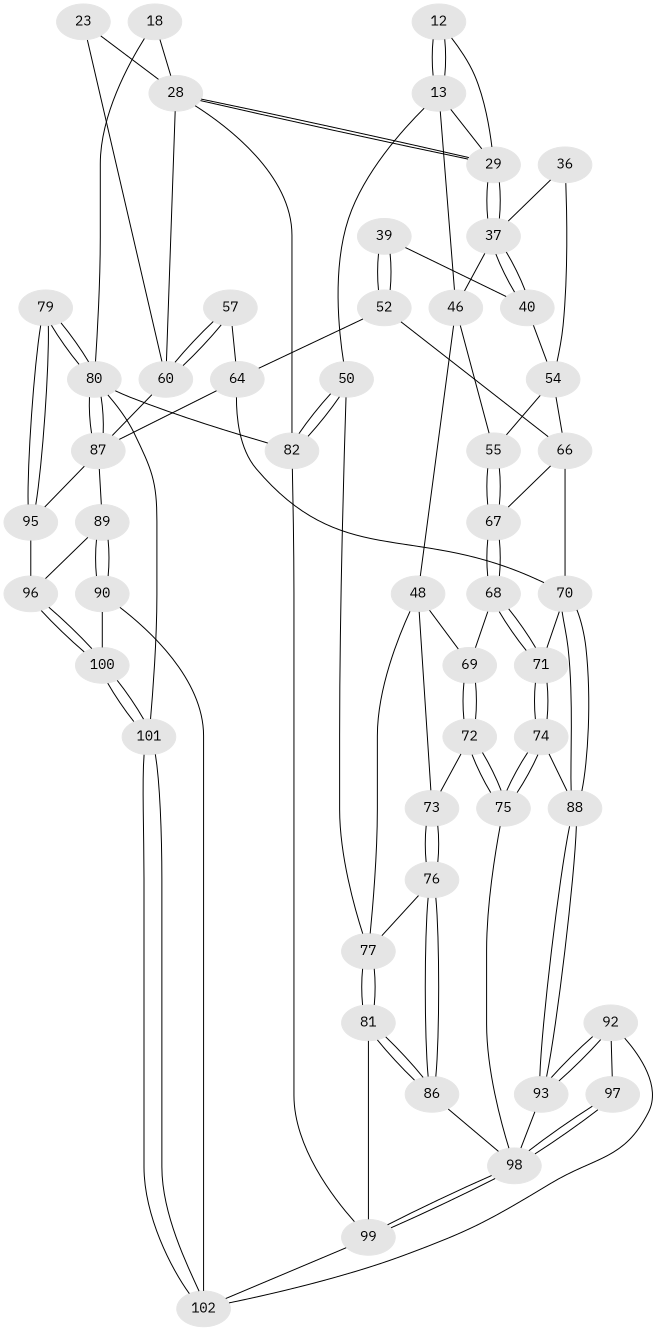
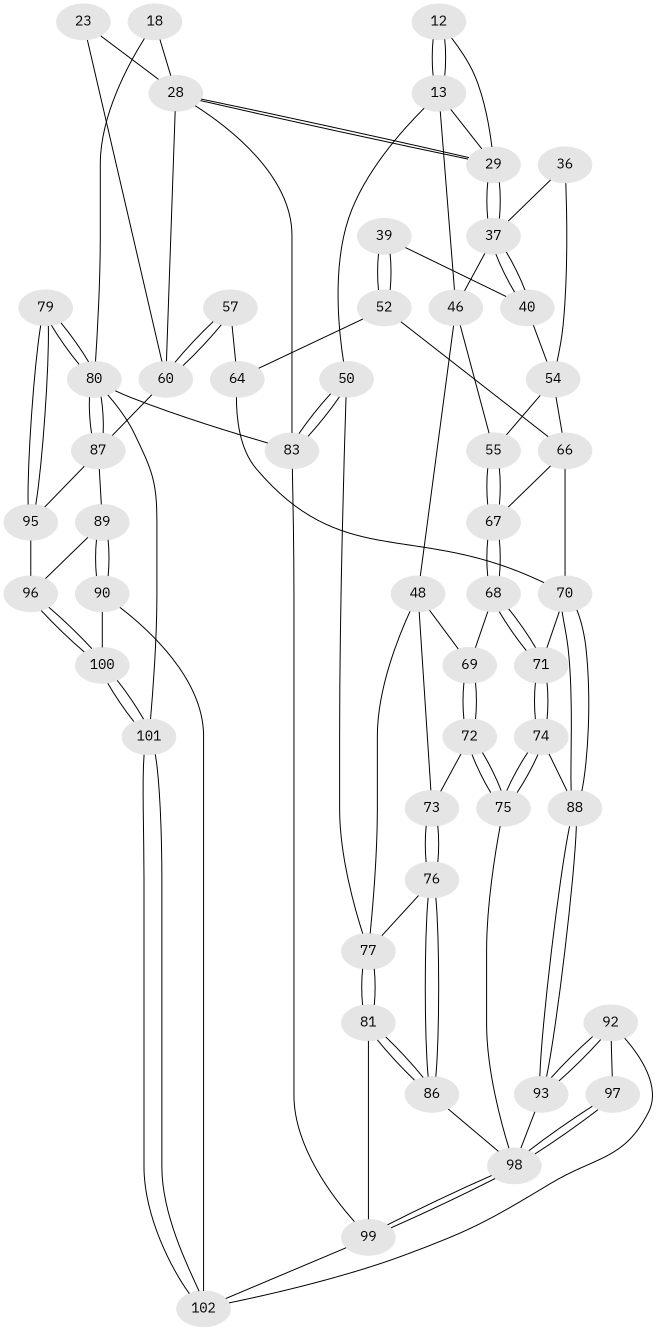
edge "64" -- "87": removed
node "82": label "82" -> "83"
